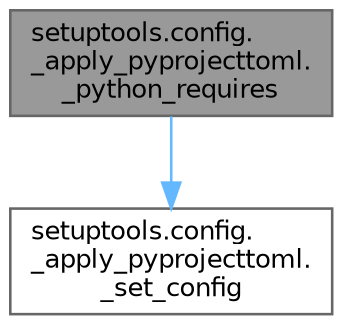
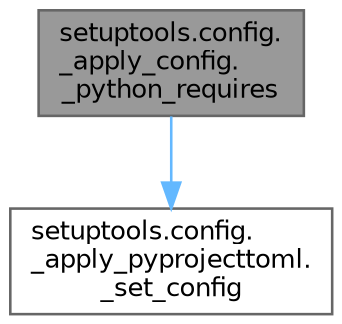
node "setuptools.config. _apply_pyprojecttoml. _python_requires": label "setuptools.config. _apply_pyprojecttoml. _python_requires" -> "setuptools.config. _apply_config. _python_requires"
